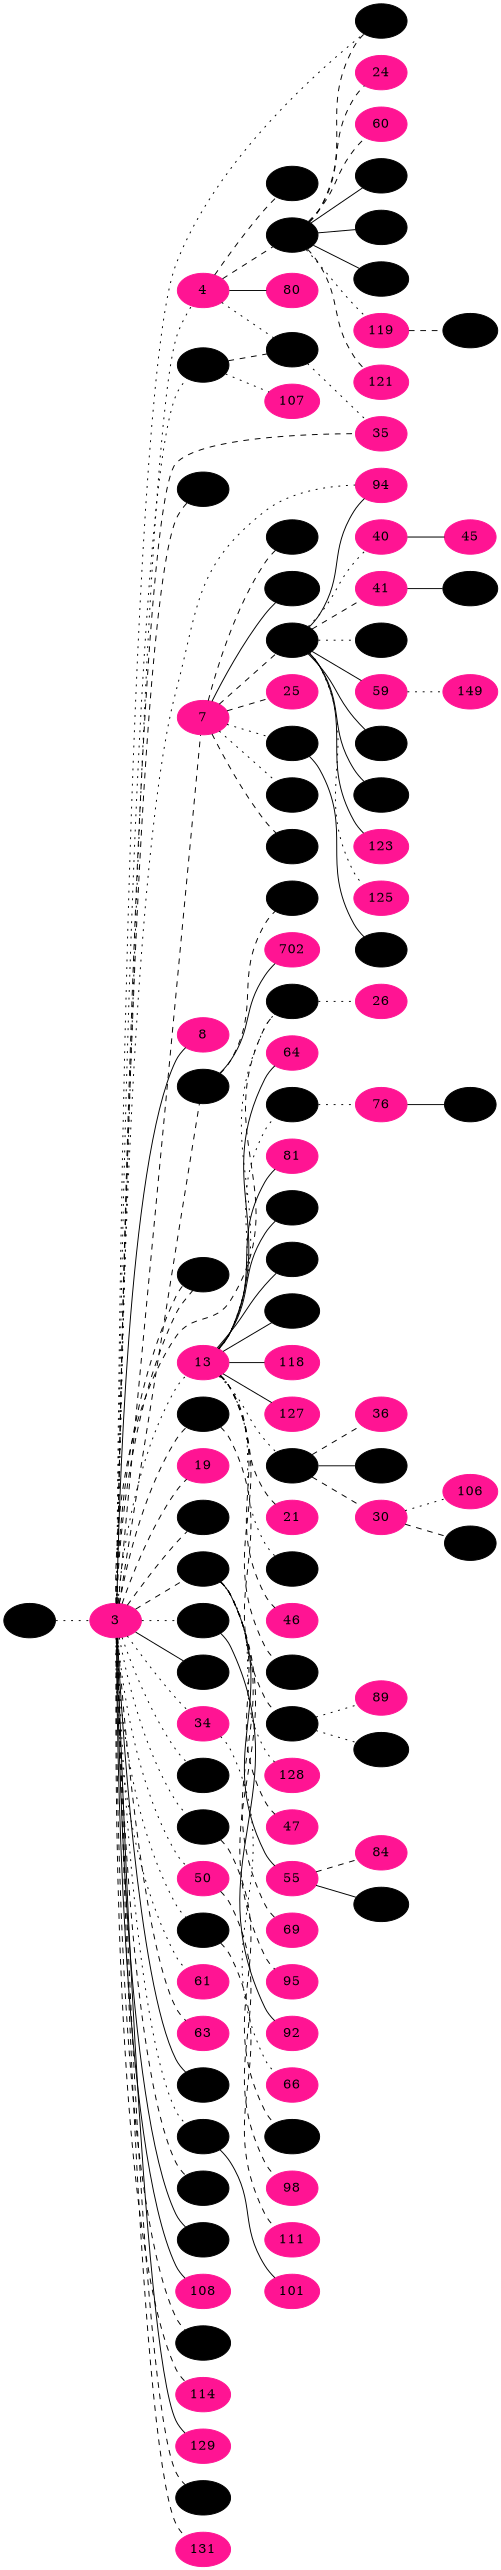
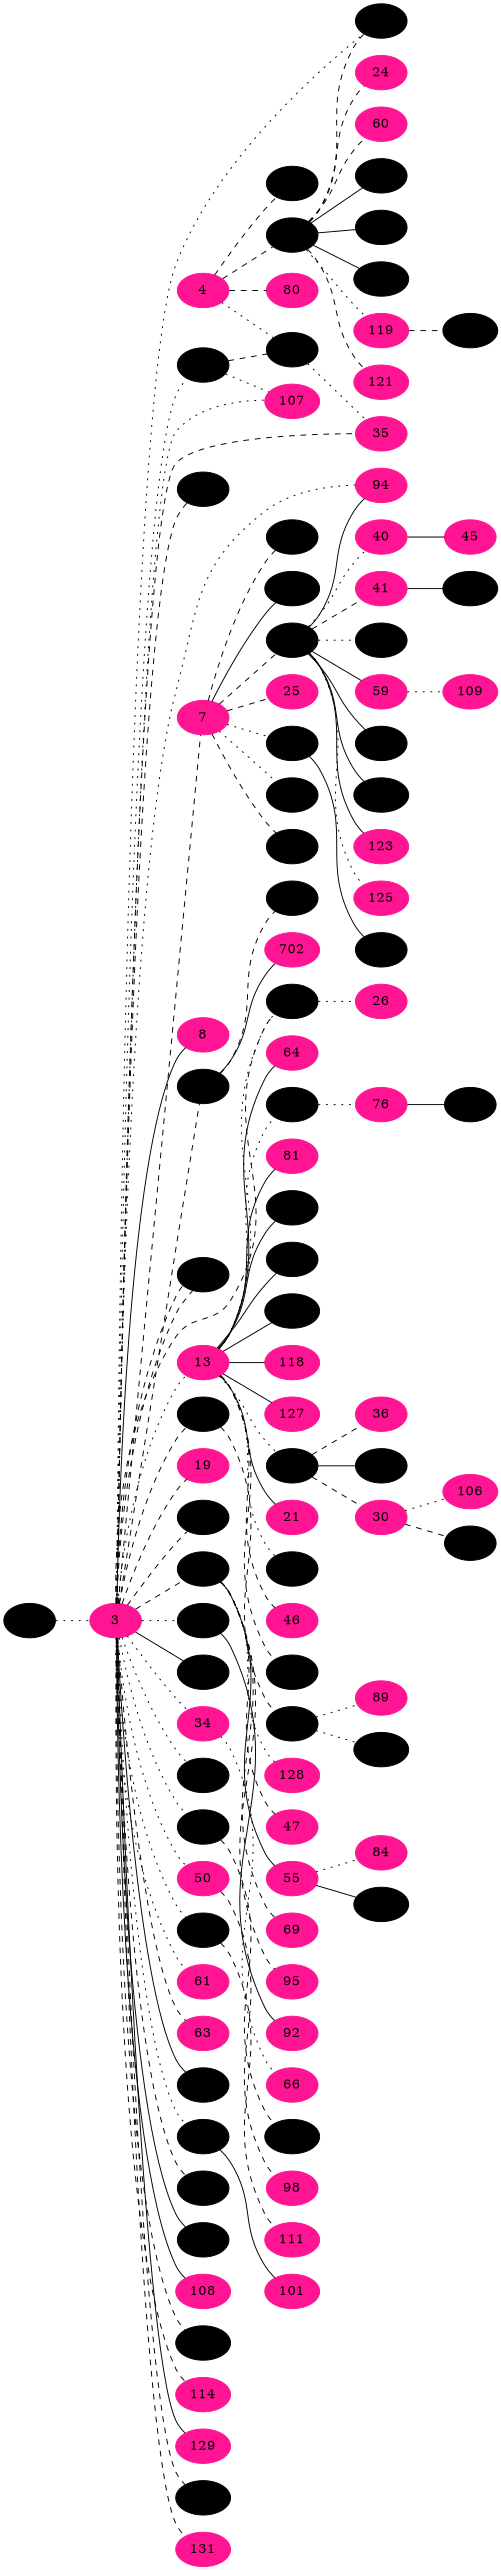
edge "4" -- "80": style solid -> dashed
node "149": label "149" -> "109"
edge "4" -- "3": now "107" -- "3"
edge "13" -- "21": style dashed -> solid
edge "84" -- "55": style dashed -> dotted
